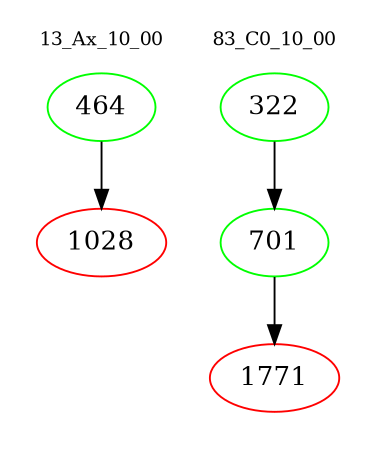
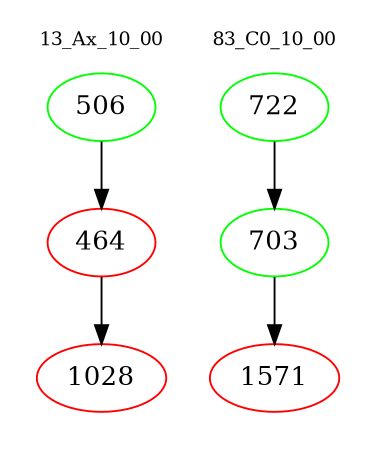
node "506": added
node "464": color green -> red
node "322": label "322" -> "722"
node "701": label "701" -> "703"
node "1771": label "1771" -> "1571"
